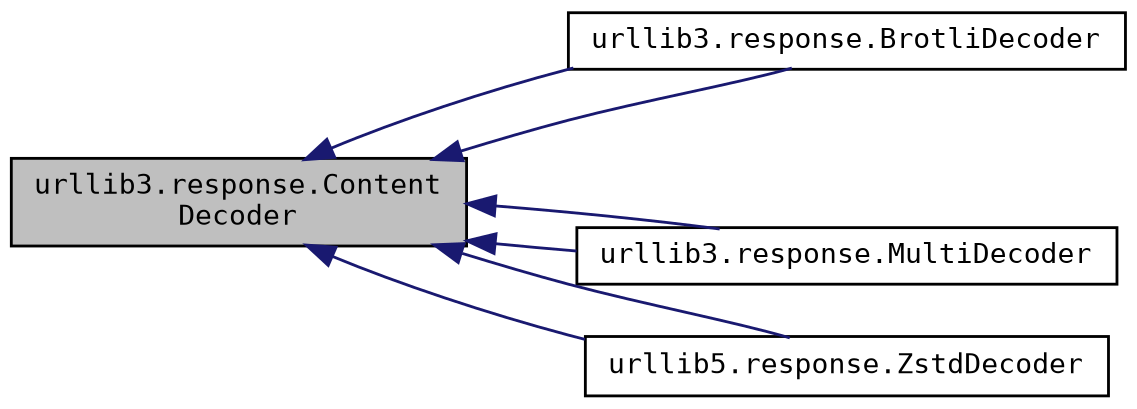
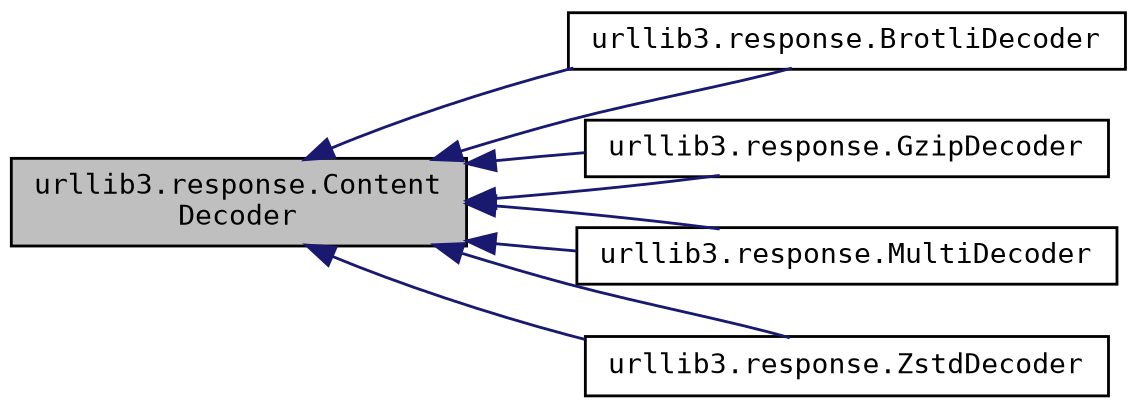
node "urllib3.response.GzipDecoder": added
node "urllib5.response.ZstdDecoder": label "urllib5.response.ZstdDecoder" -> "urllib3.response.ZstdDecoder"
